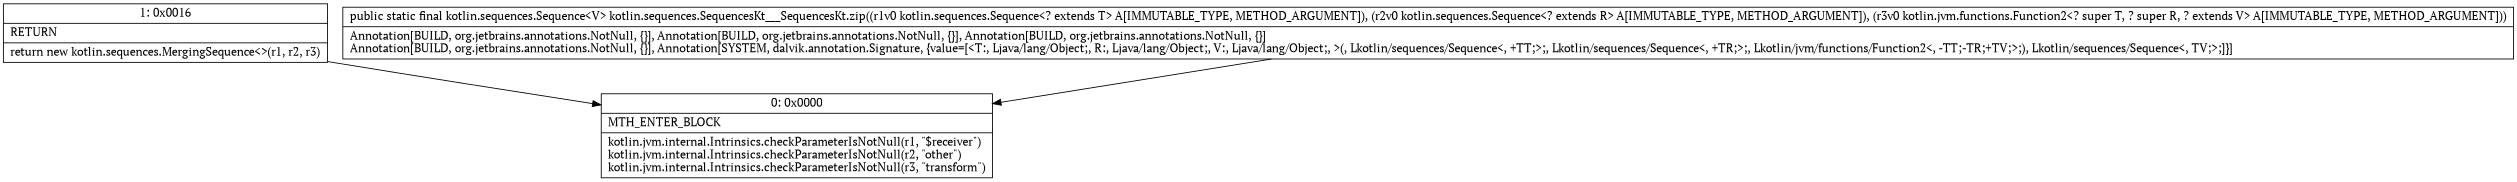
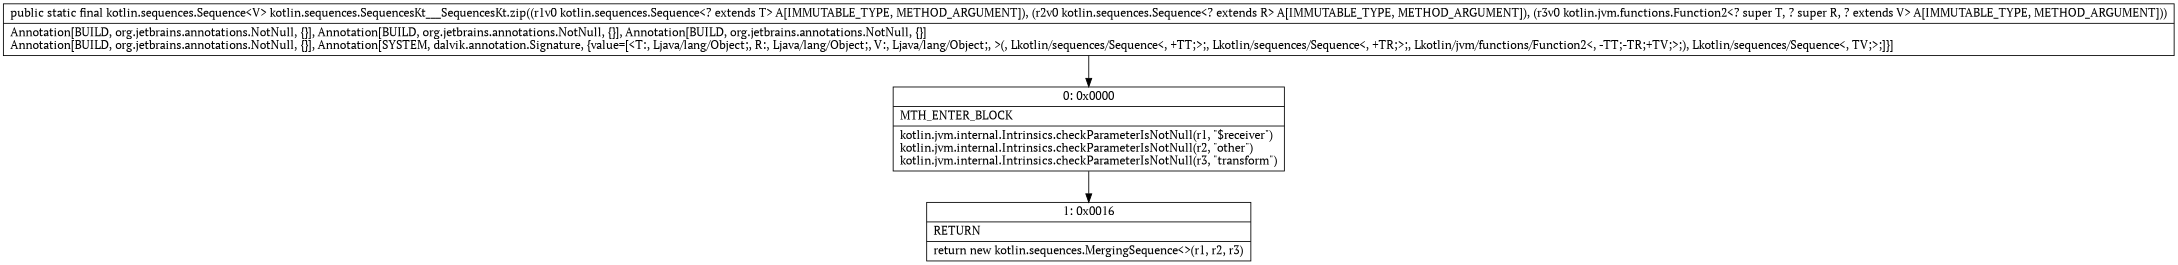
edge "1: 0x0016" -> "0: 0x0000": reversed
